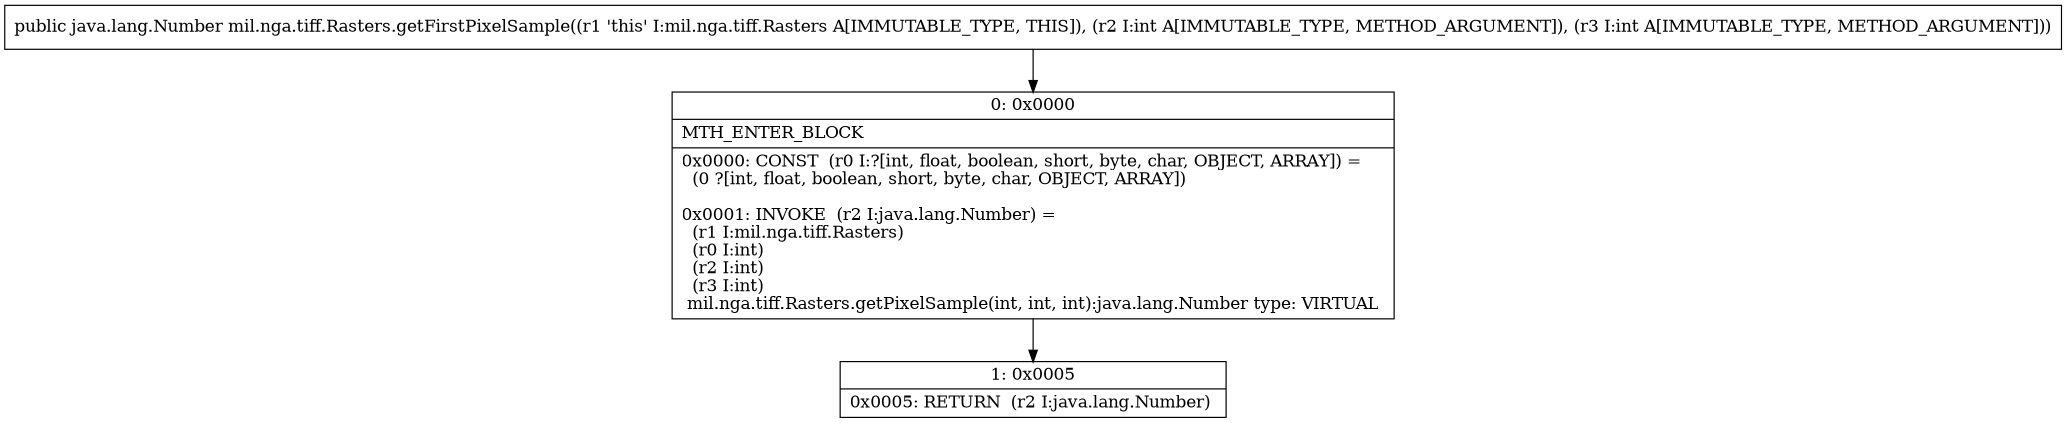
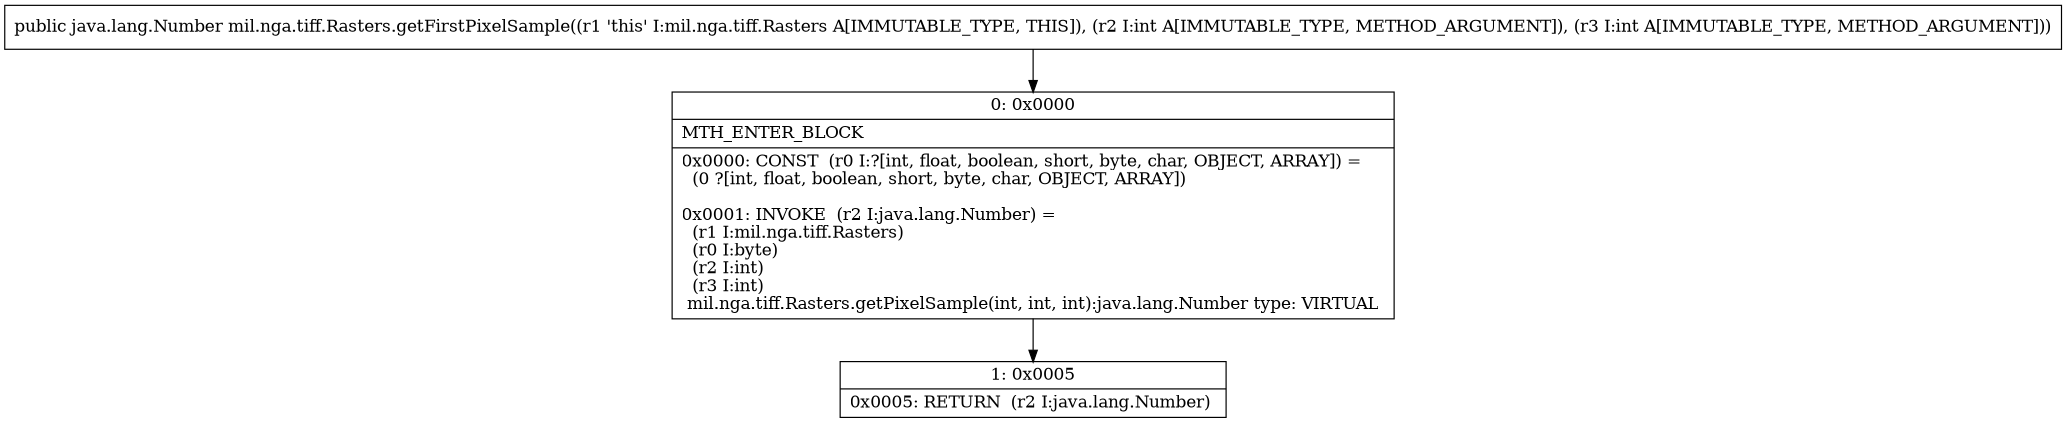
node "0: 0x0000": text "(r0 I:int)" -> "(r0 I:byte)"
